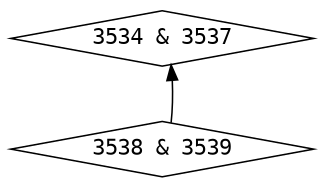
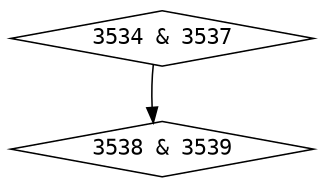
edge "3538 & 3539" -> "3534 & 3537": reversed
